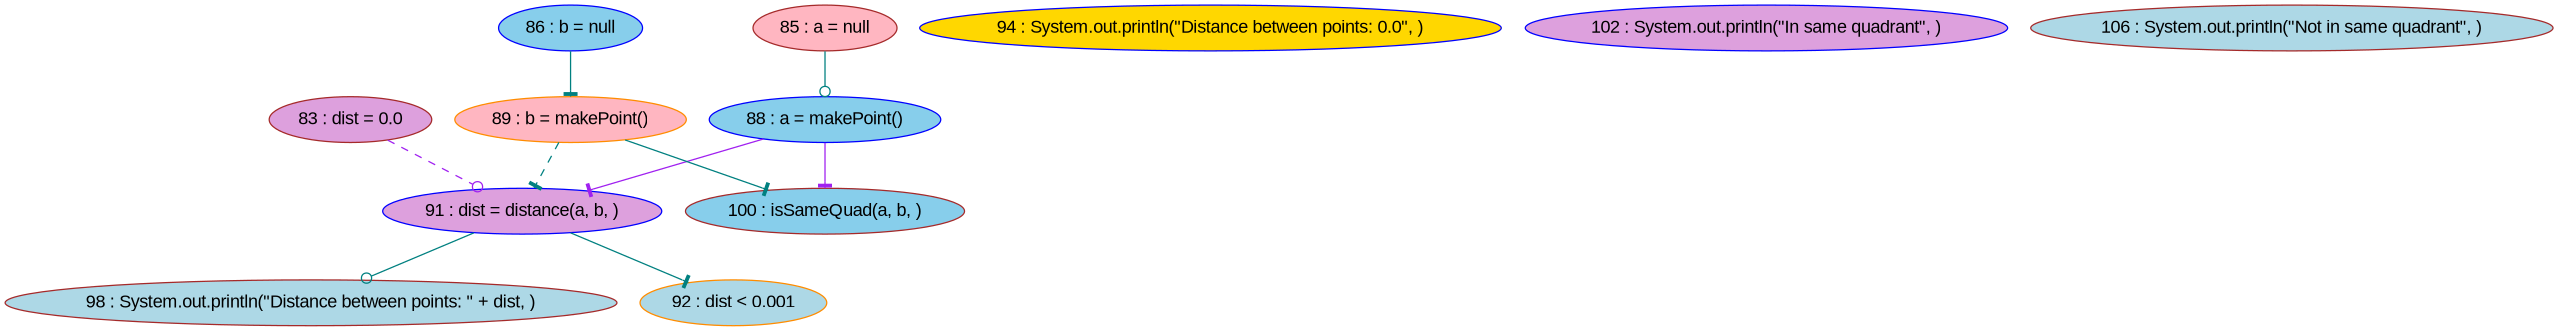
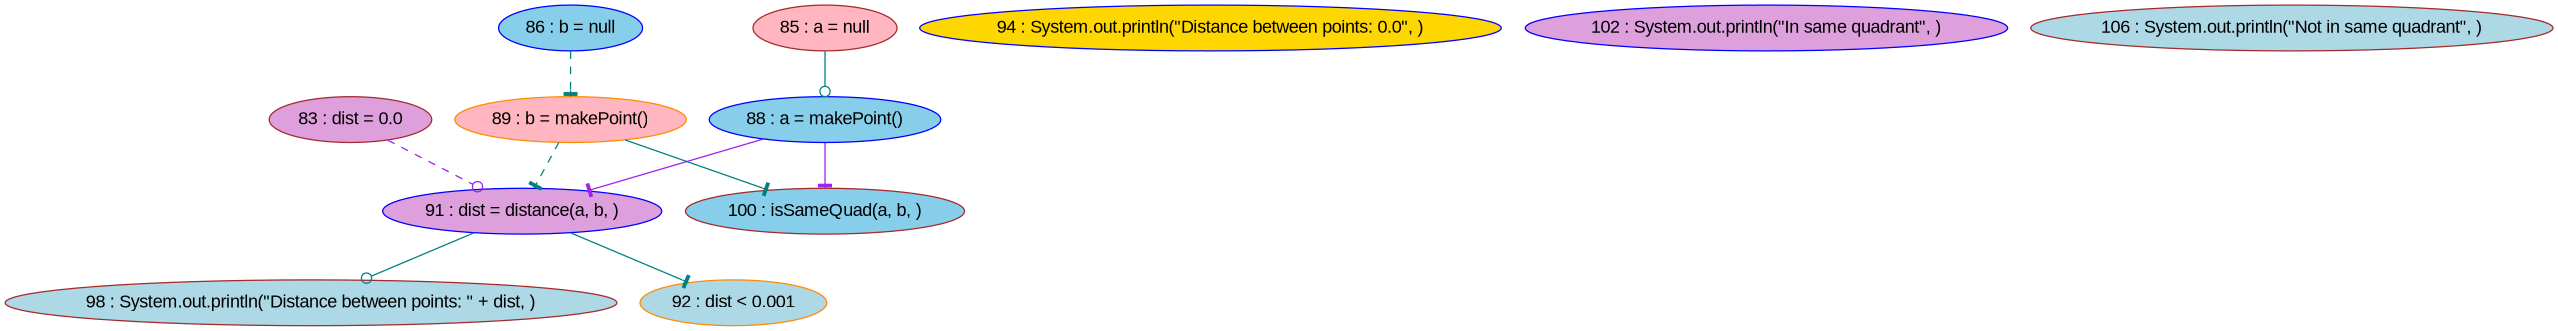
edge "86 : b = null" -> "89 : b = makePoint()": style solid -> dashed
